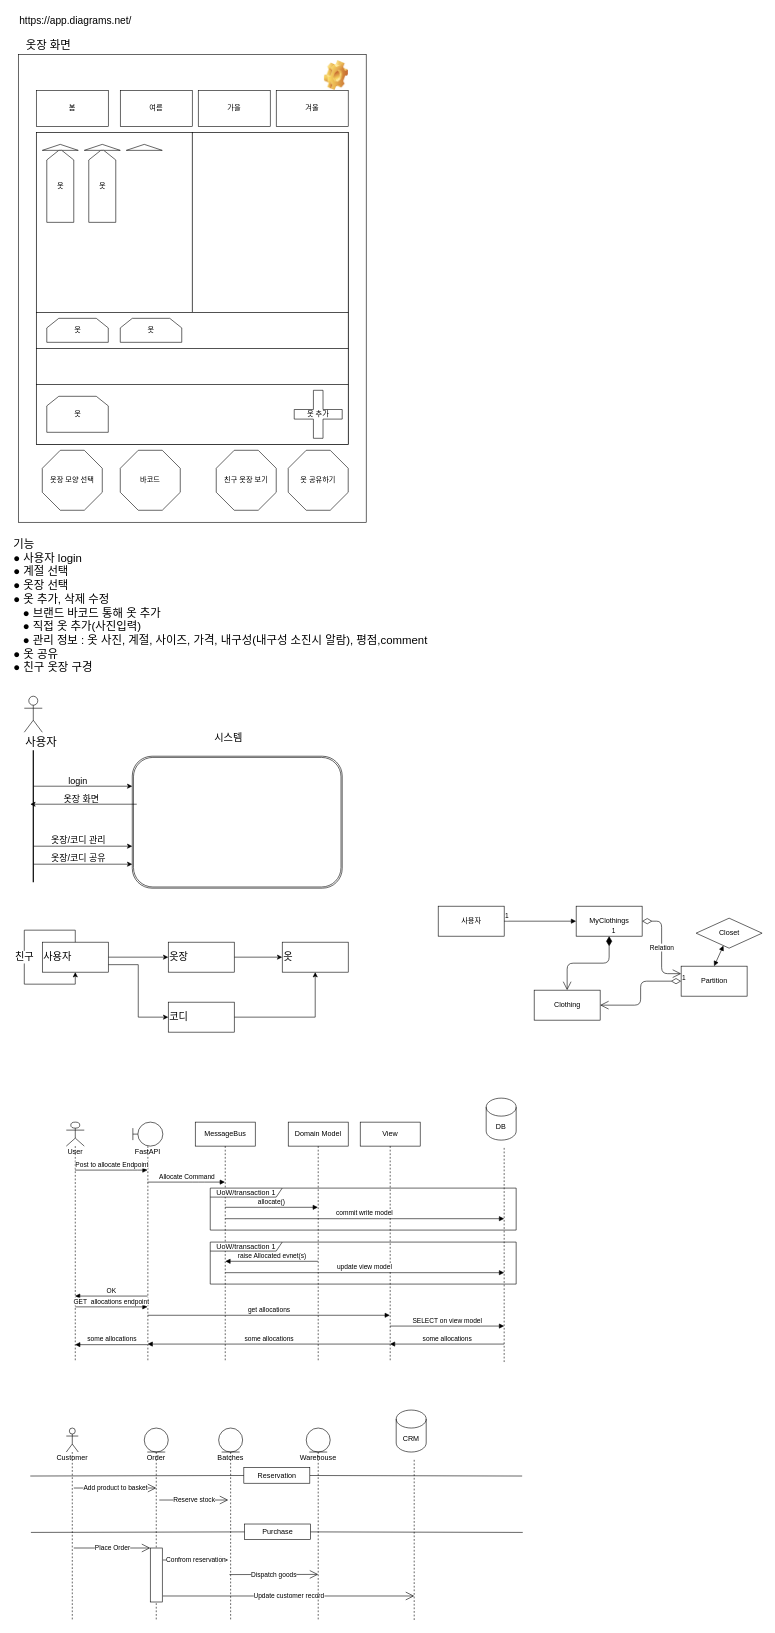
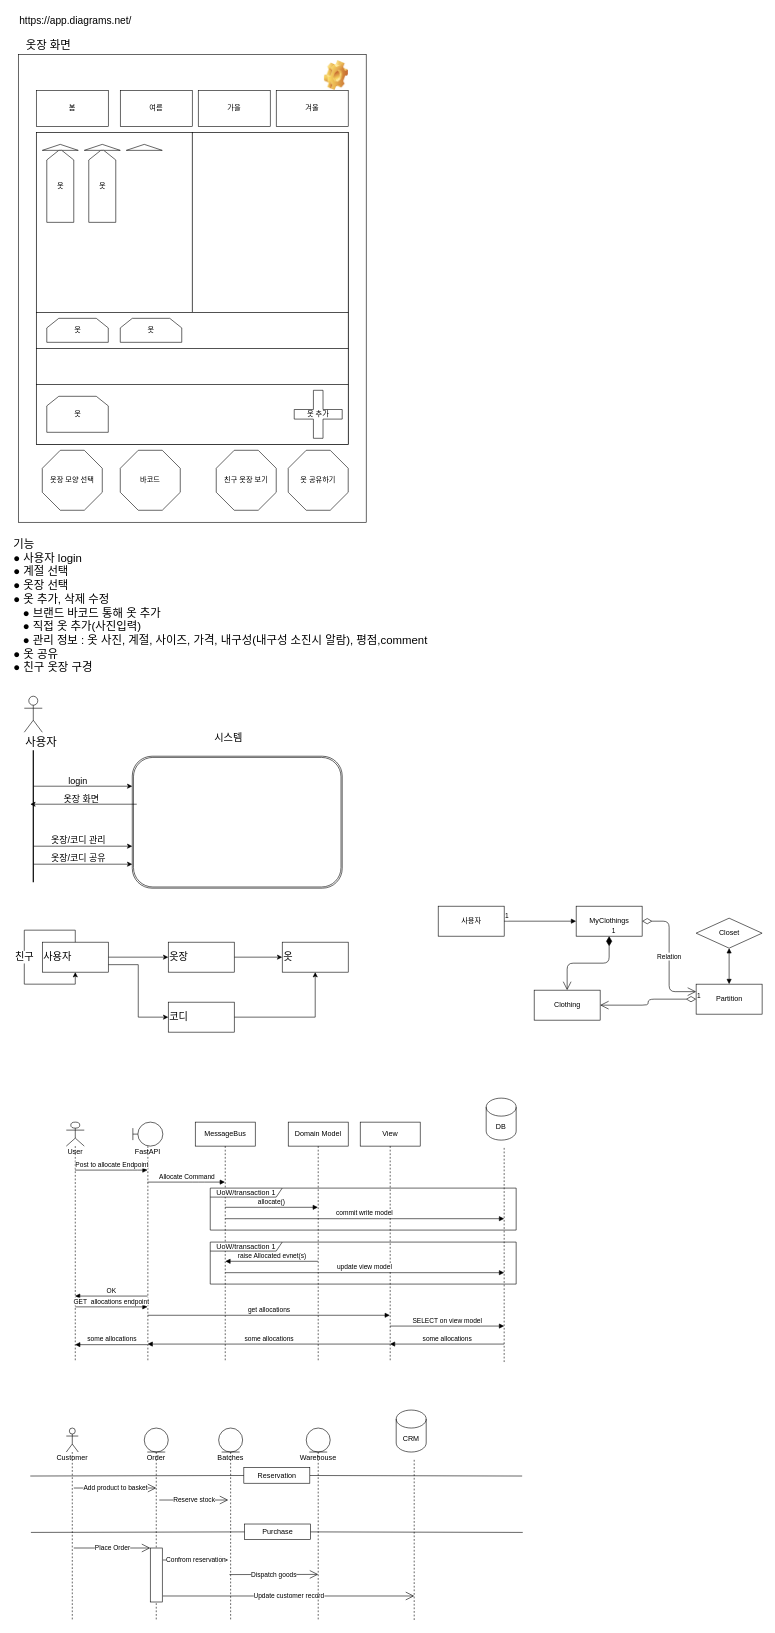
node "Partition": moved (714, 981) -> (729, 999)
